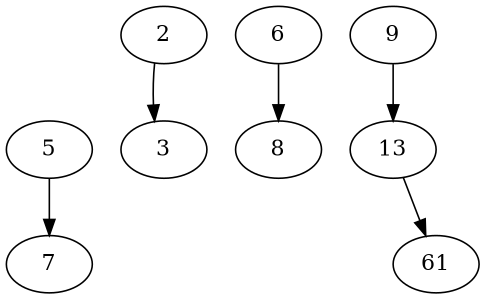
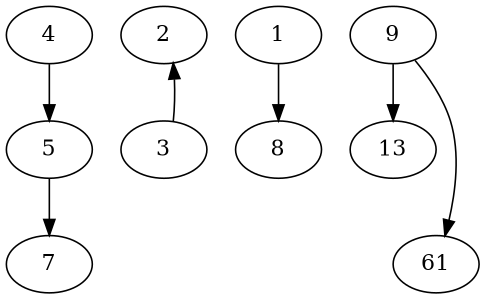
node "4": added
node "6": label "6" -> "1"
edge "2" -> "3": reversed
edge "13" -> "61": now "9" -> "61"
